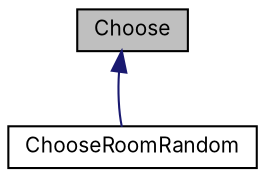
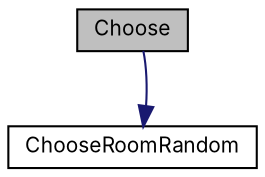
edge "ChooseRoomRandom" -> "Choose": reversed
